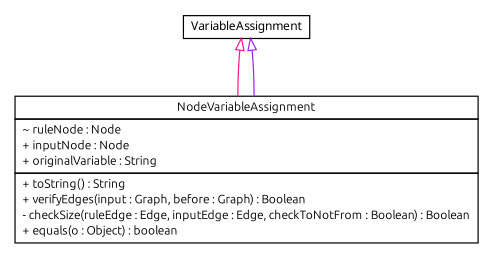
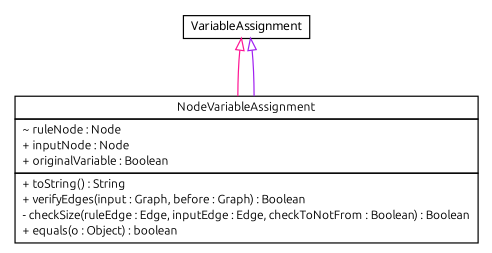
node "NodeVariableAssignment": text "+ originalVariable : String" -> "+ originalVariable : Boolean"
